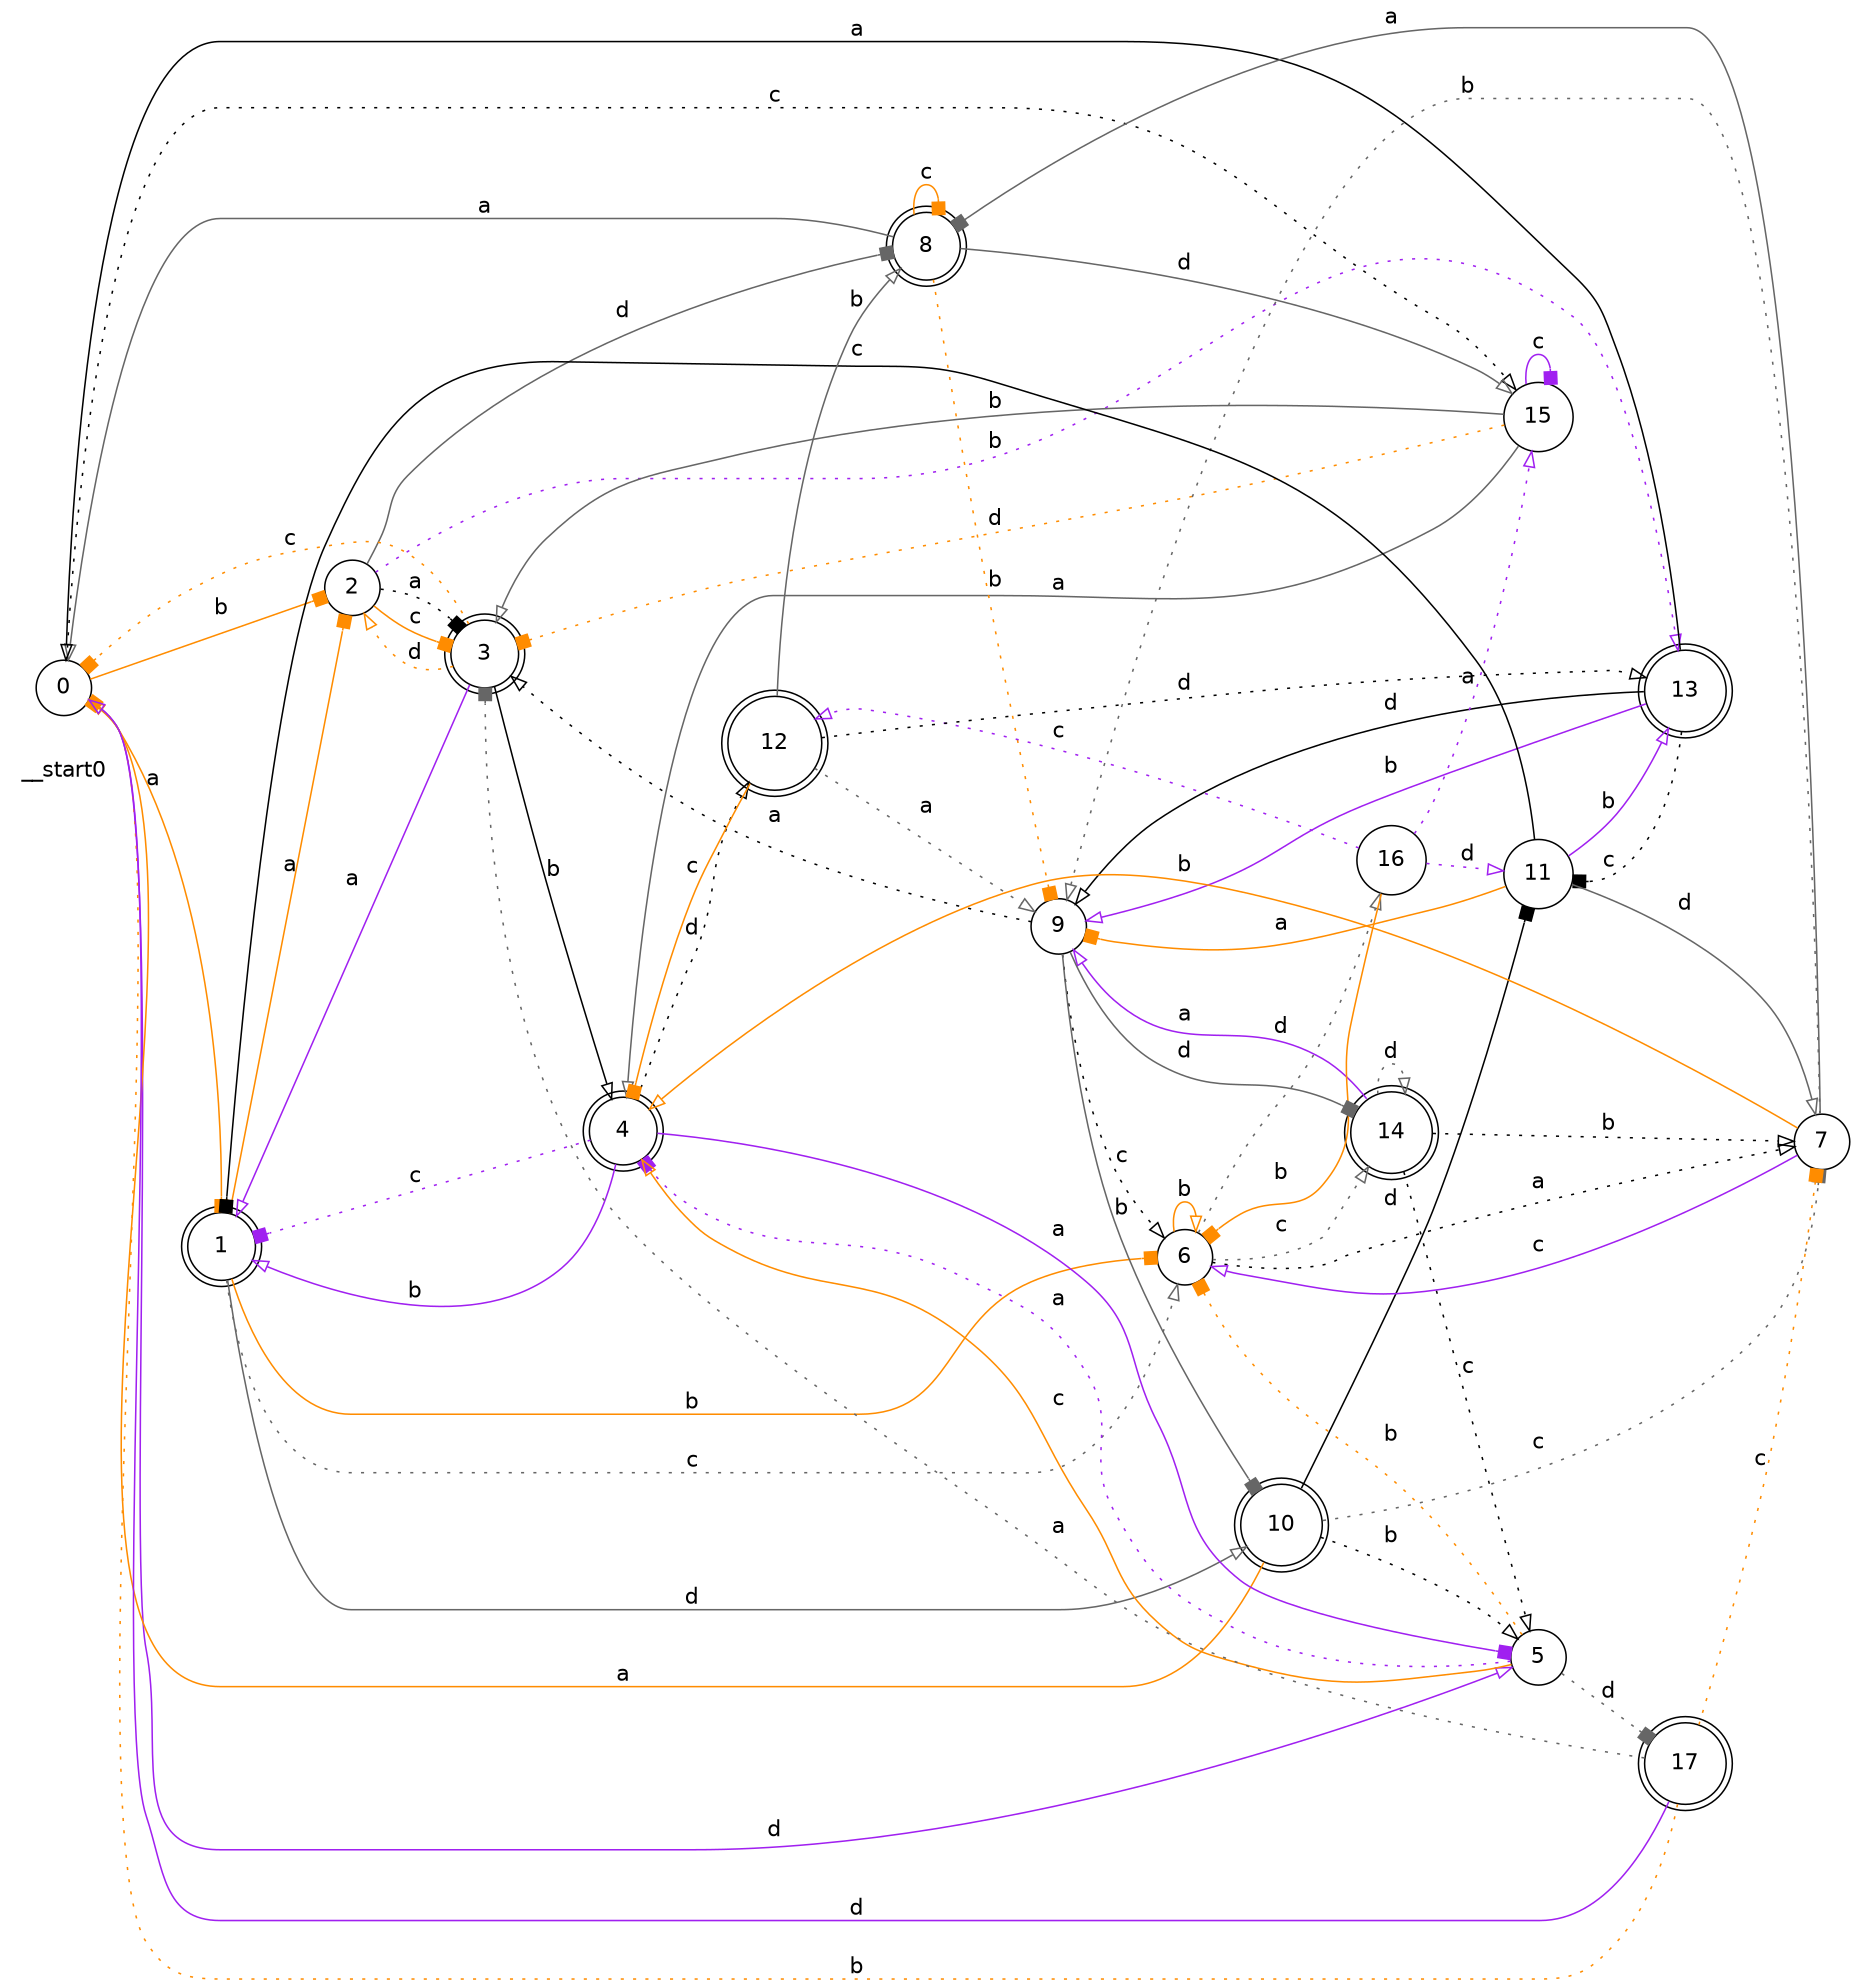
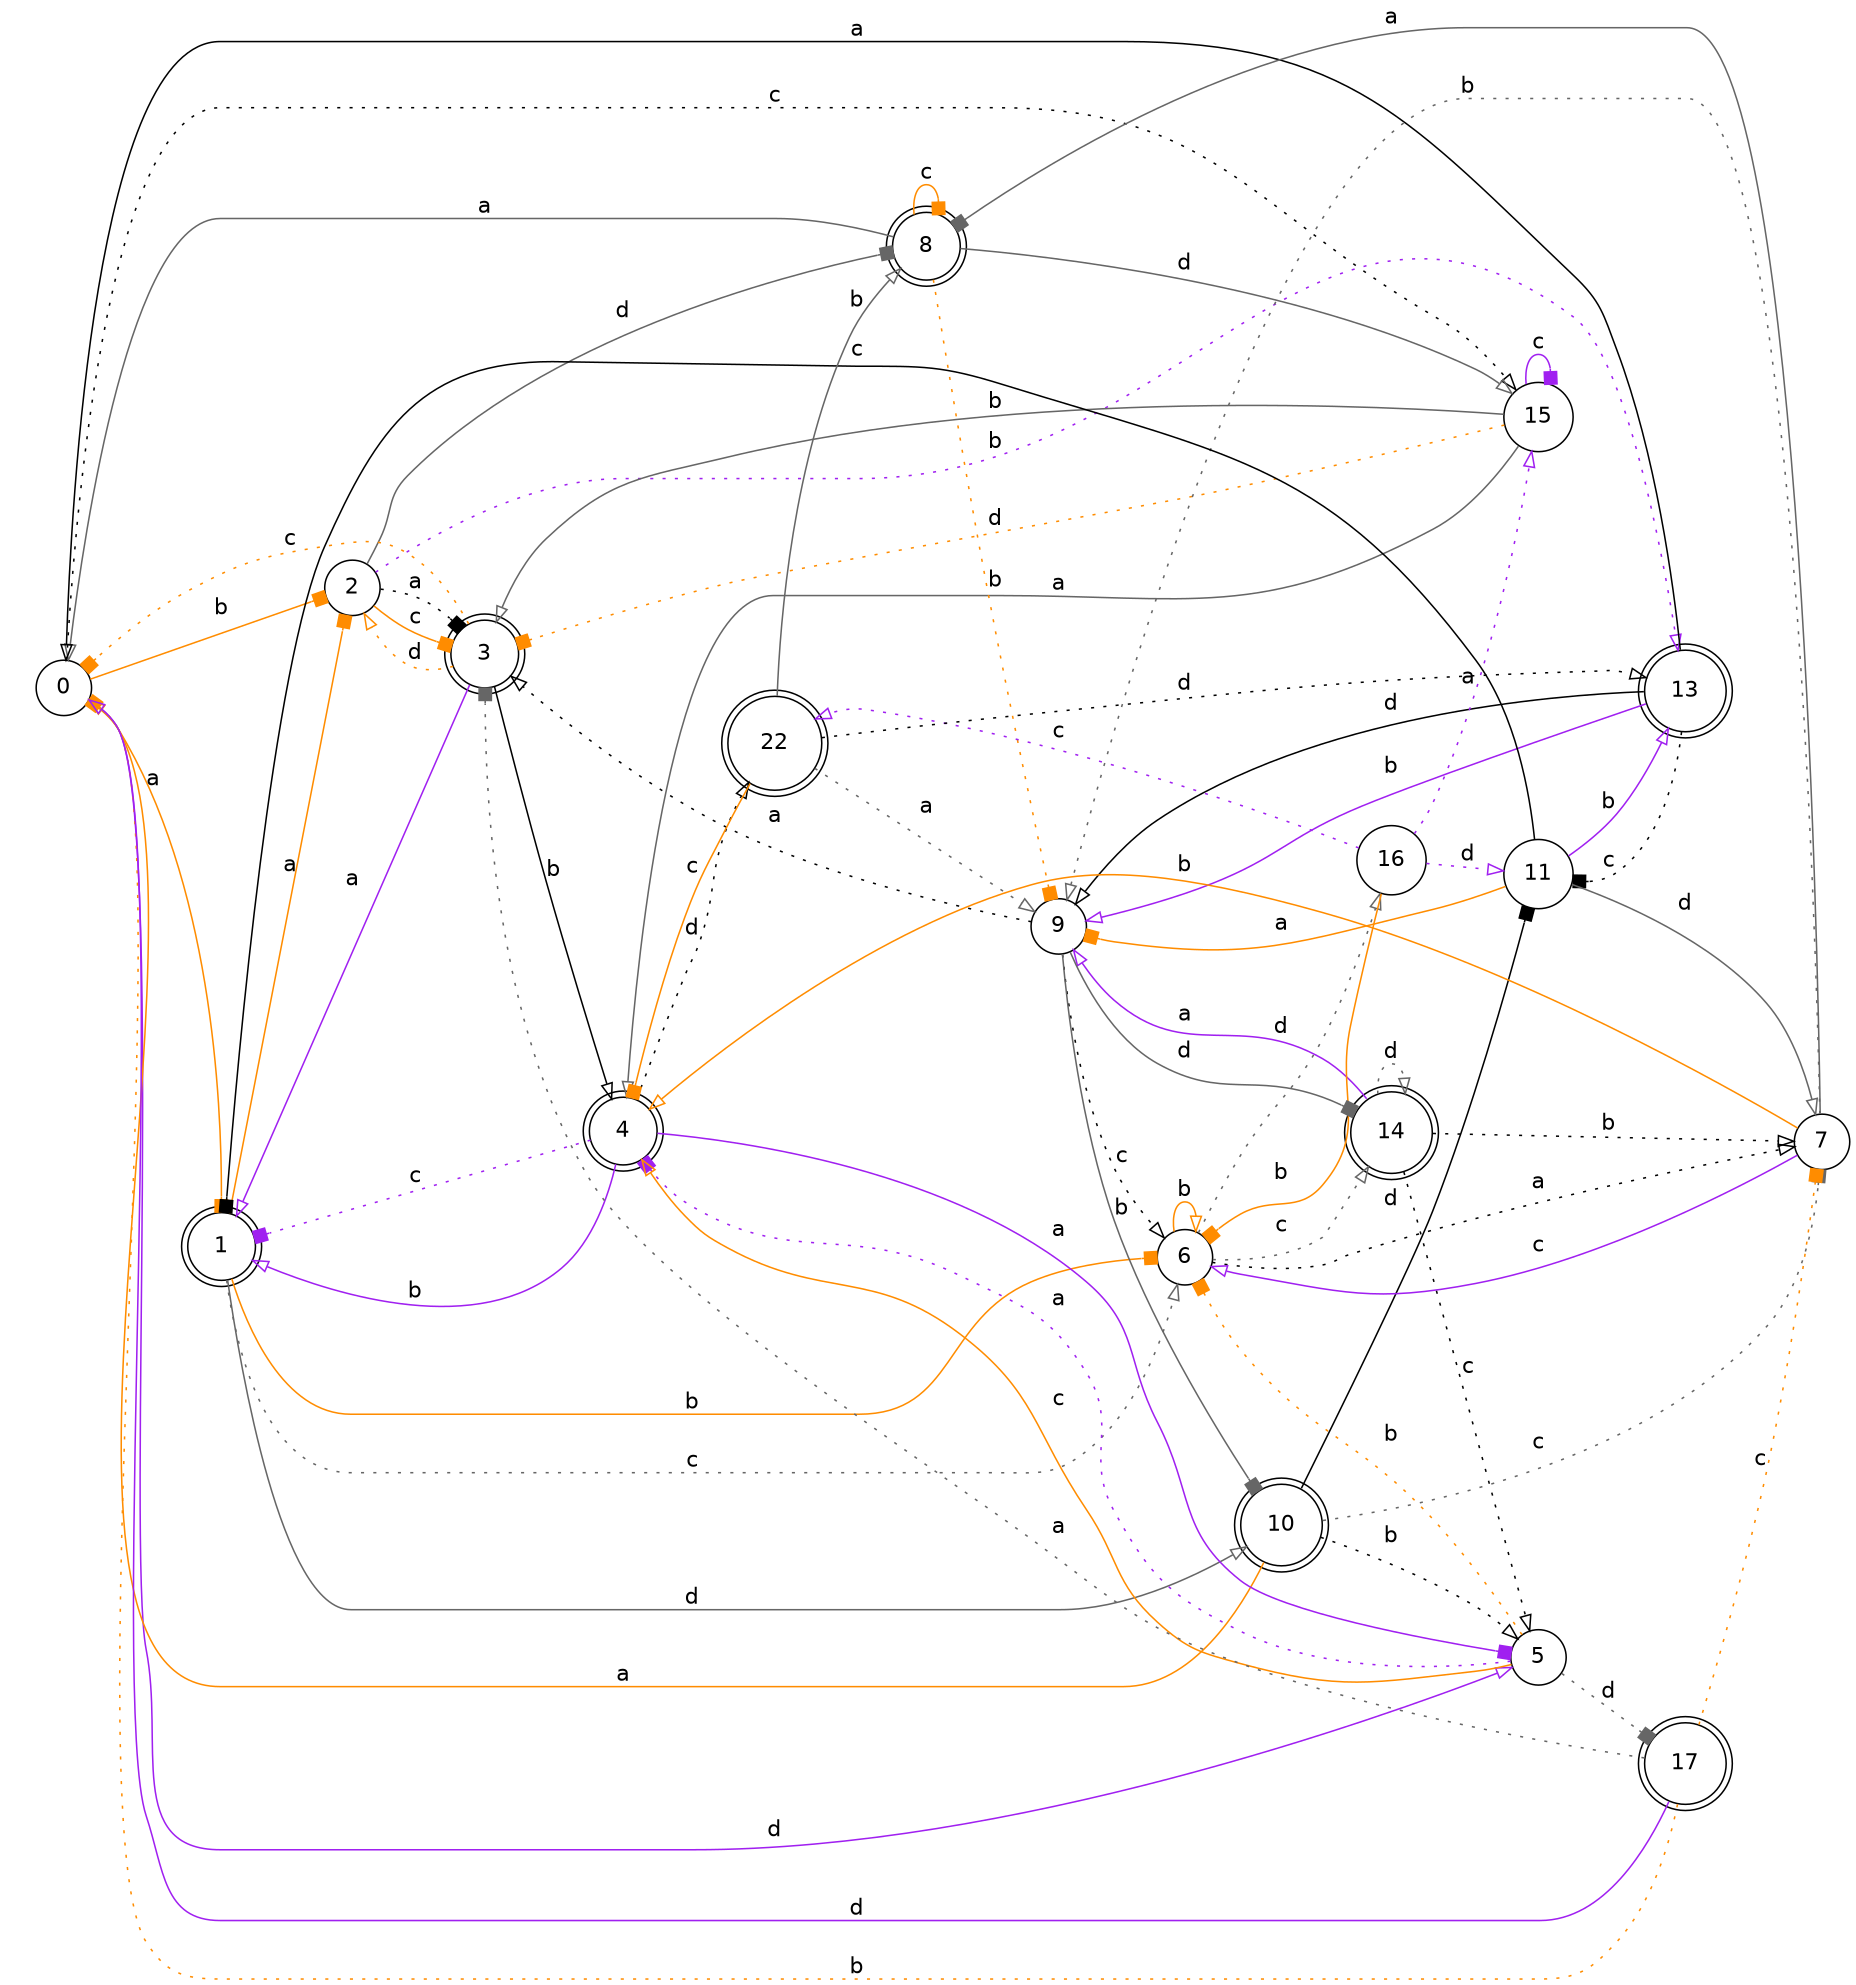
node "12": label "12" -> "22"
node "__start0": removed
